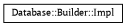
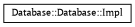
node "Database::Builder::Impl": label "Database::Builder::Impl" -> "Database::Database::Impl"
